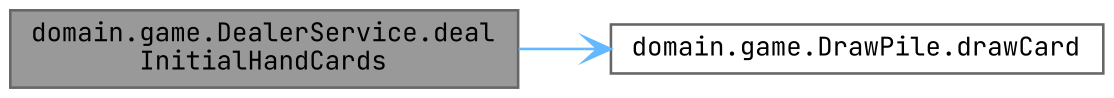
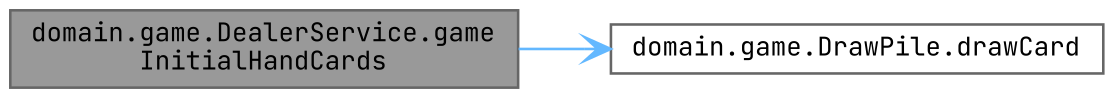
node "domain.game.DealerService.deal InitialHandCards": label "domain.game.DealerService.deal InitialHandCards" -> "domain.game.DealerService.game InitialHandCards"
